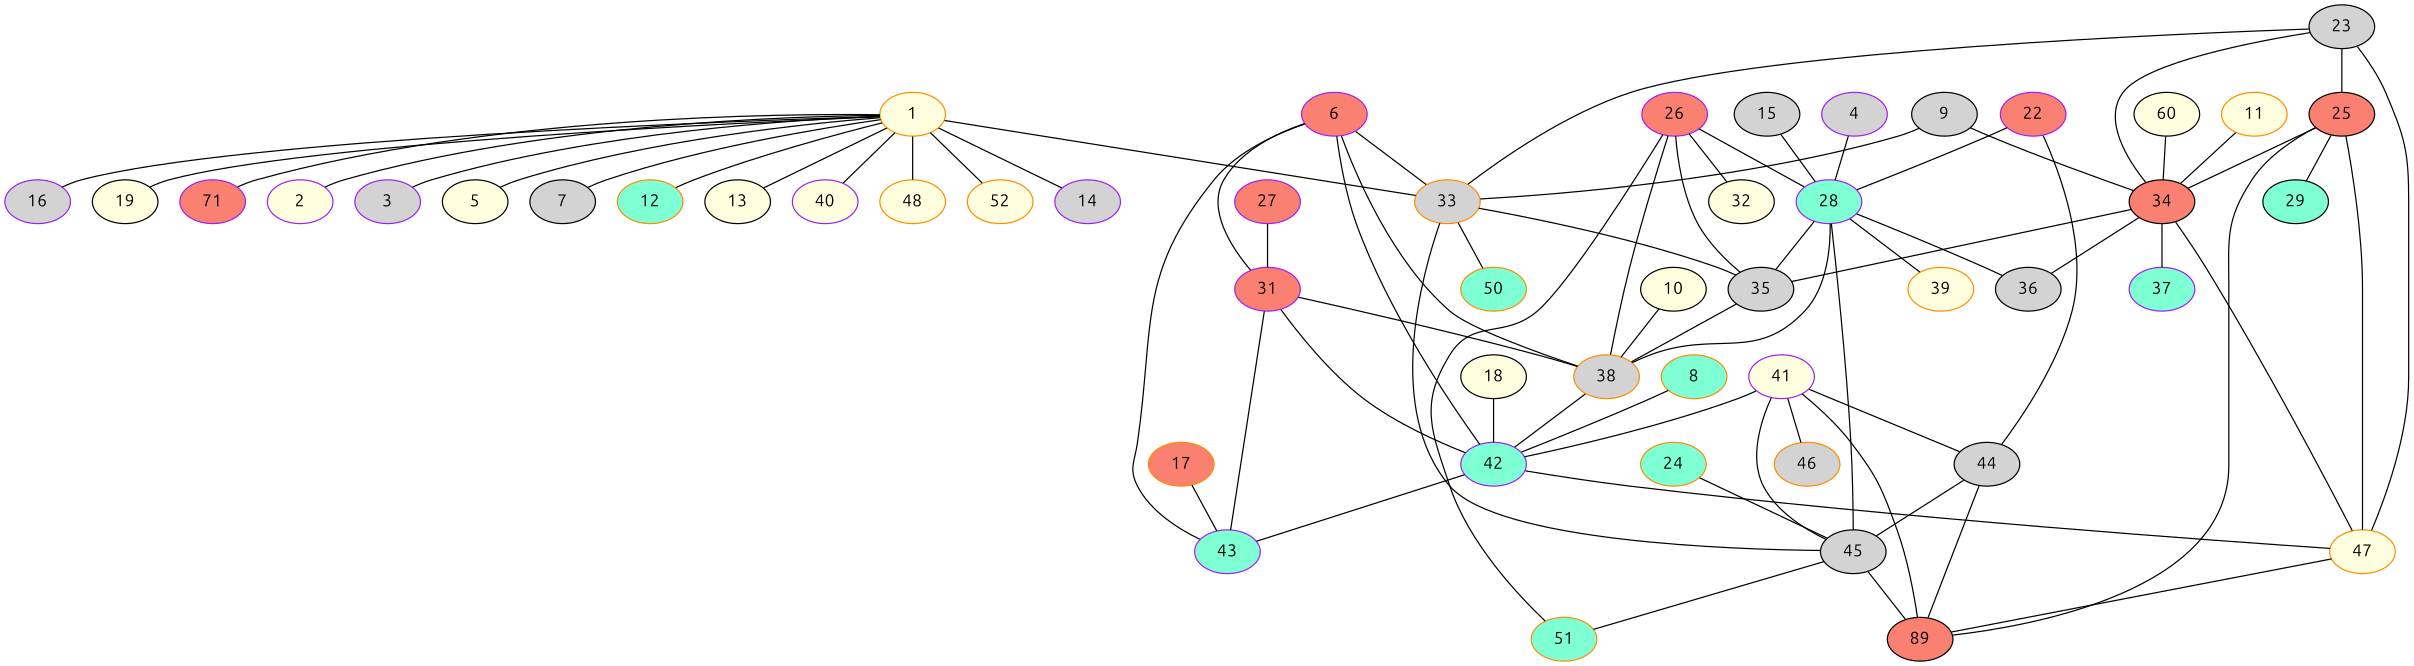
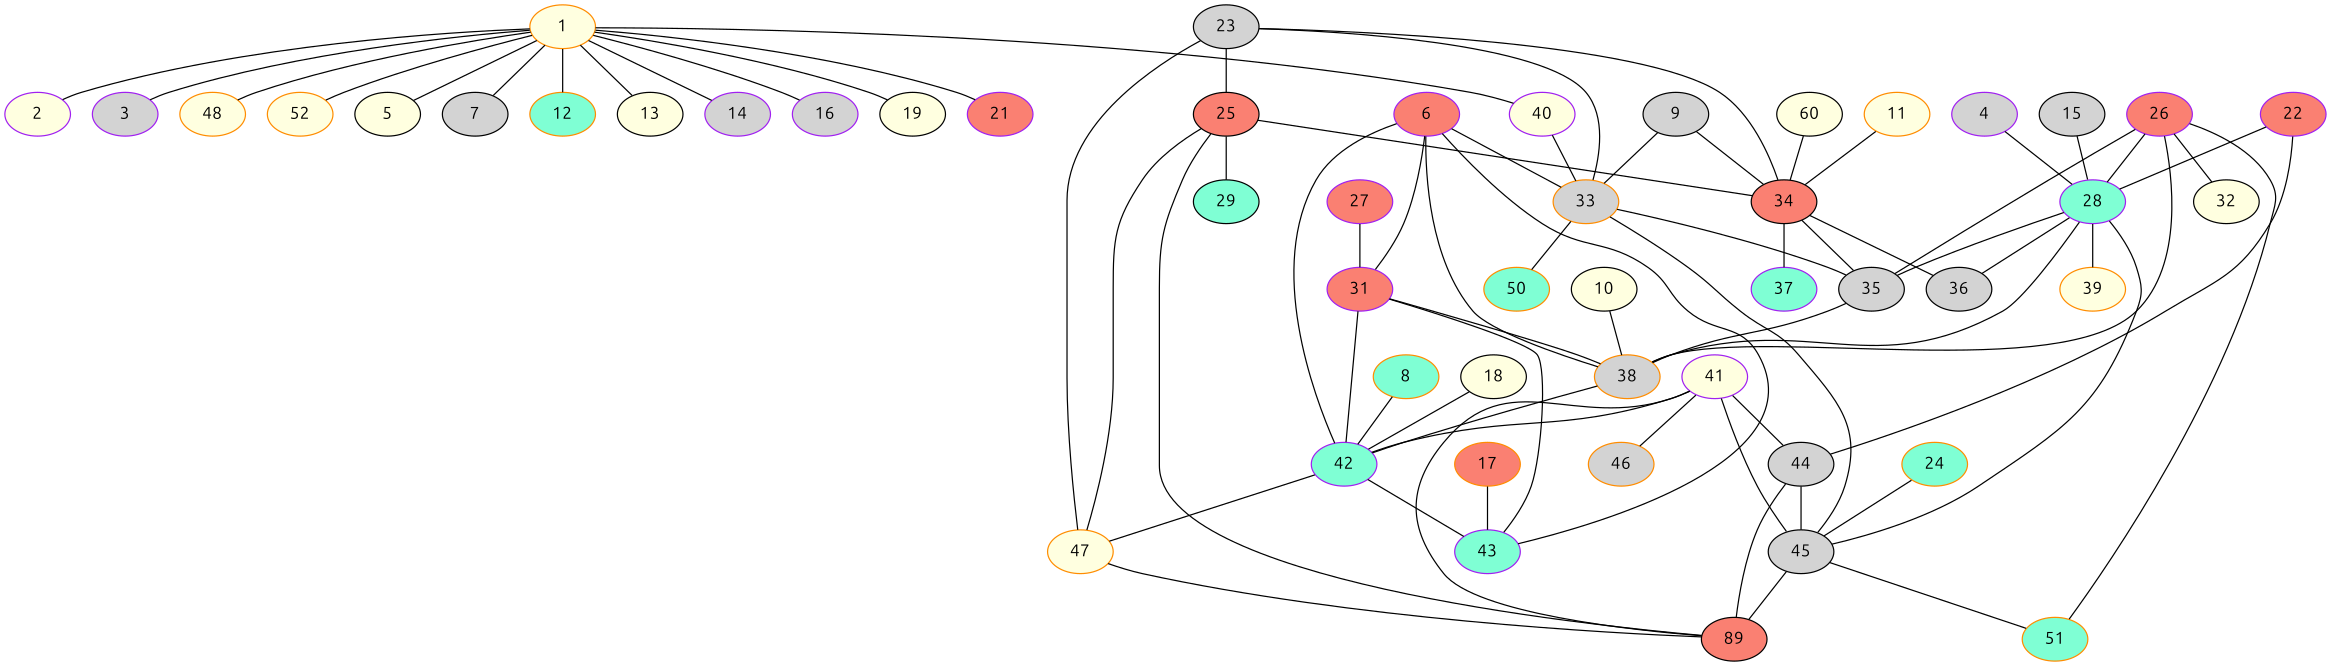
edge "1" -- "33": now "40" -- "33"
node "71": label "71" -> "21"
edge "34" -- "47": removed
